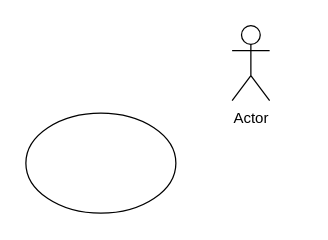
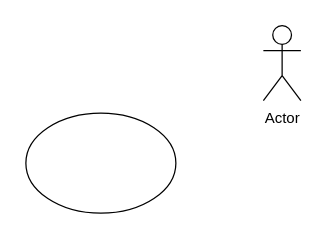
node "Actor": moved (251, 63) -> (282, 63)
